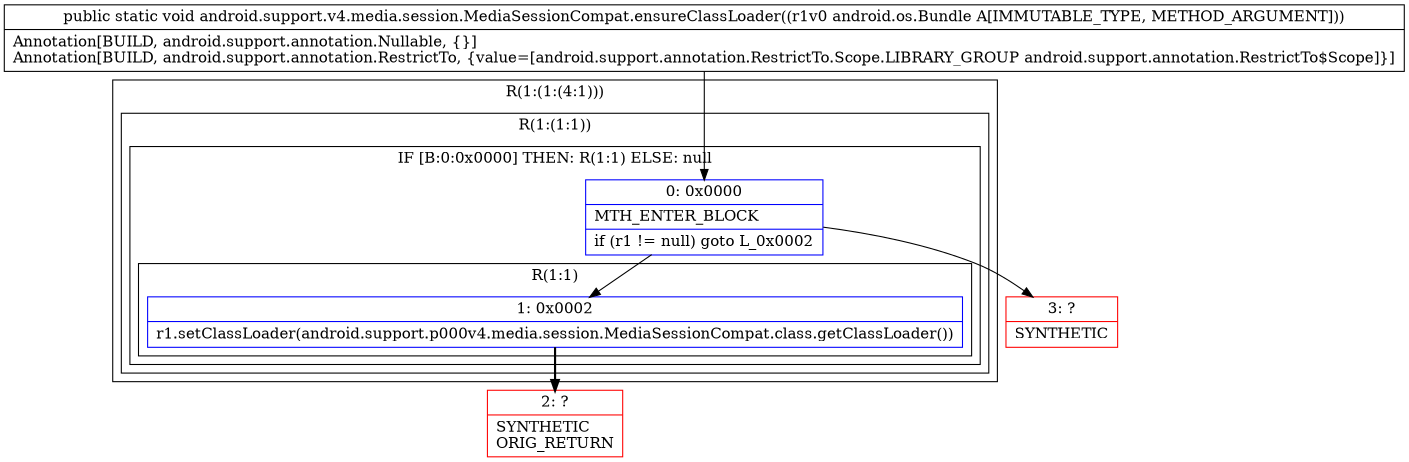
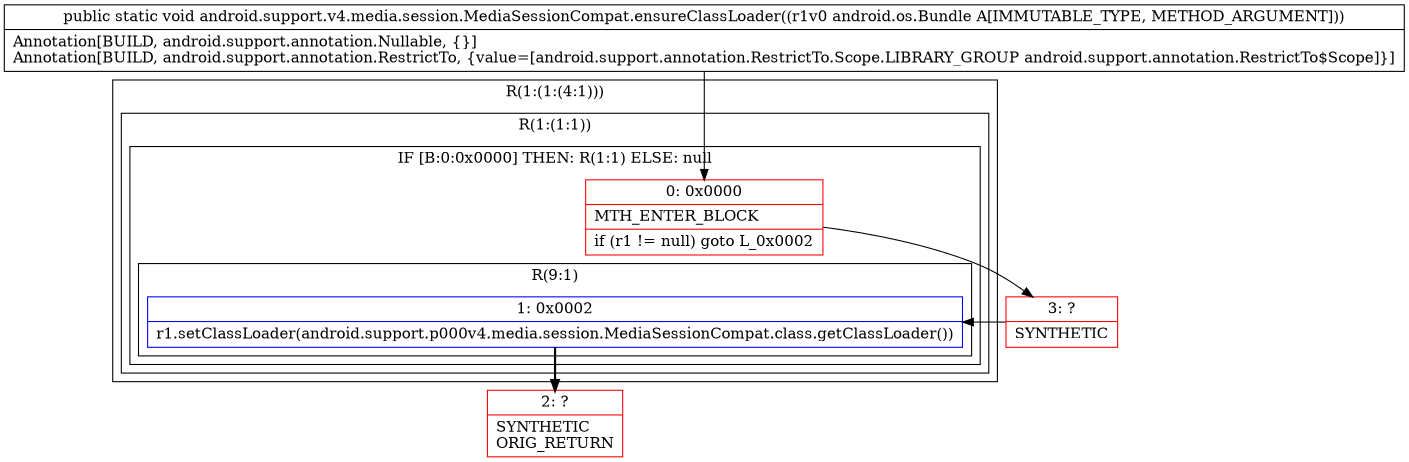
node "0: 0x0000": color blue -> red
edge "0: 0x0000" -> "1: 0x0002": now "3: ?" -> "1: 0x0002"
cluster "R(1:1)": label "R(1:1)" -> "R(9:1)"
